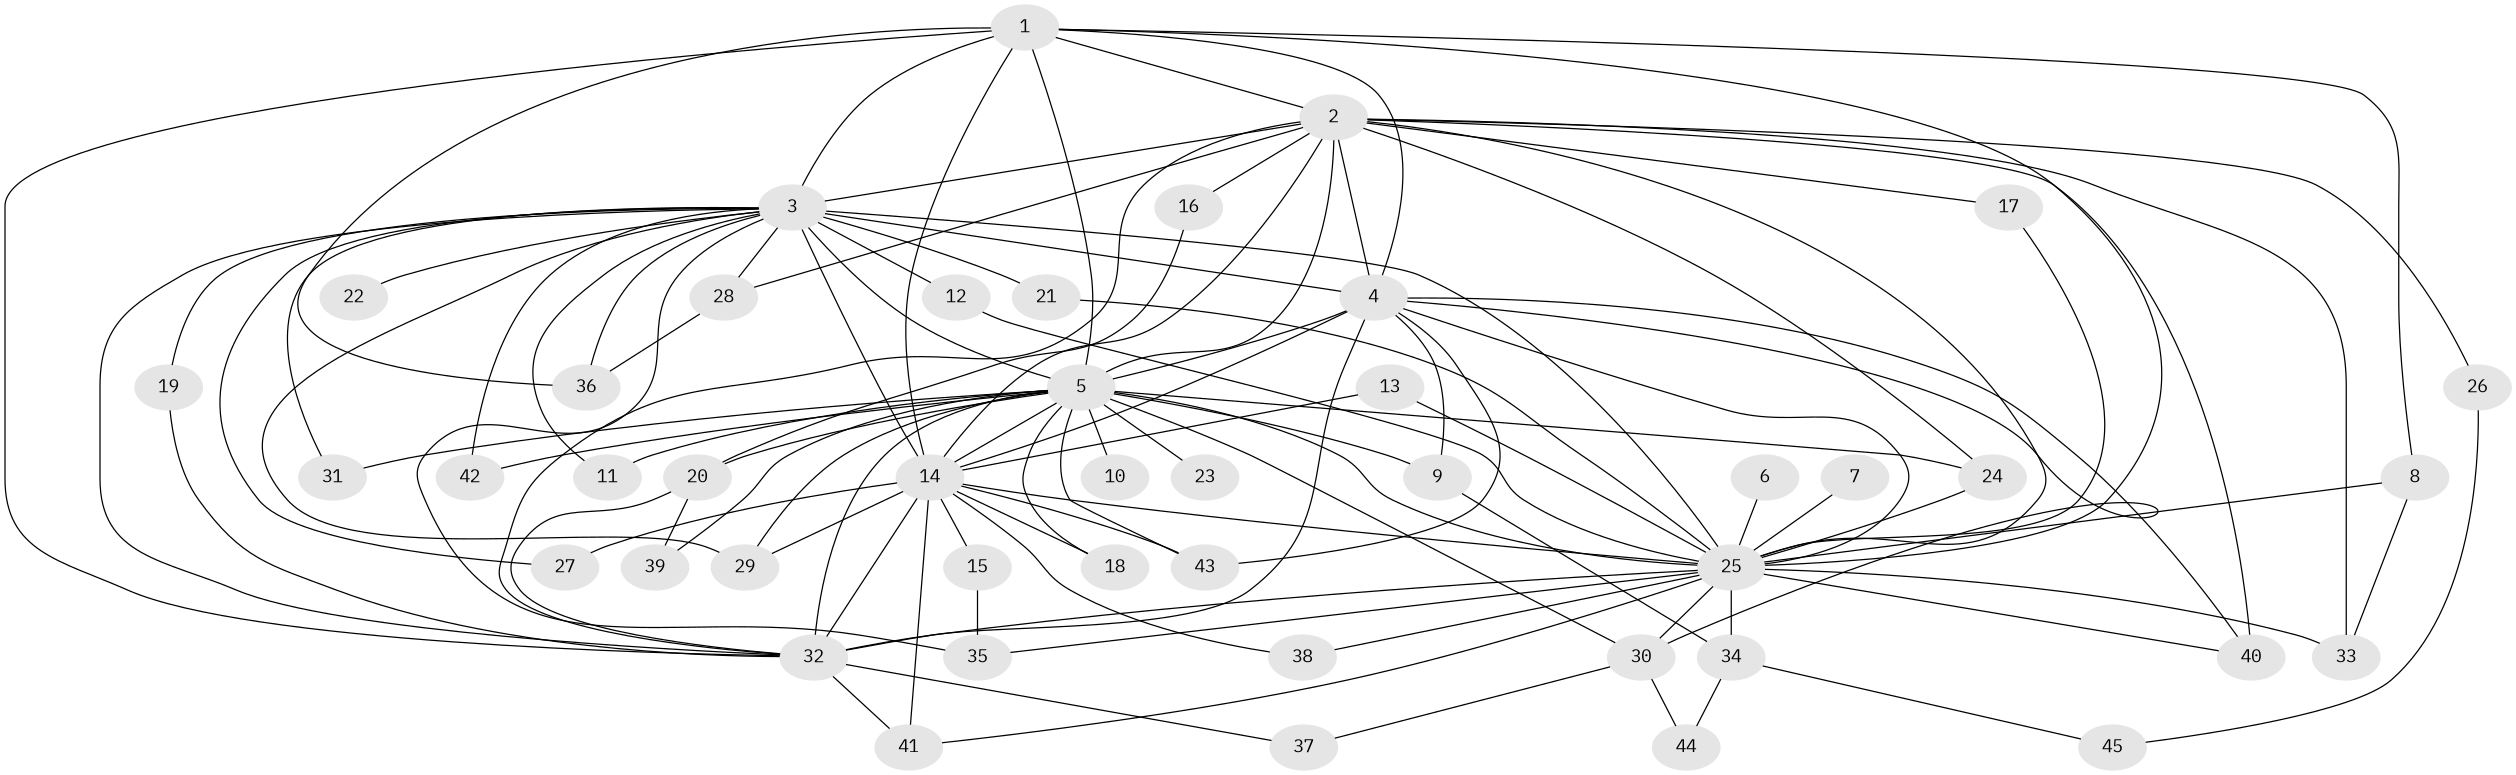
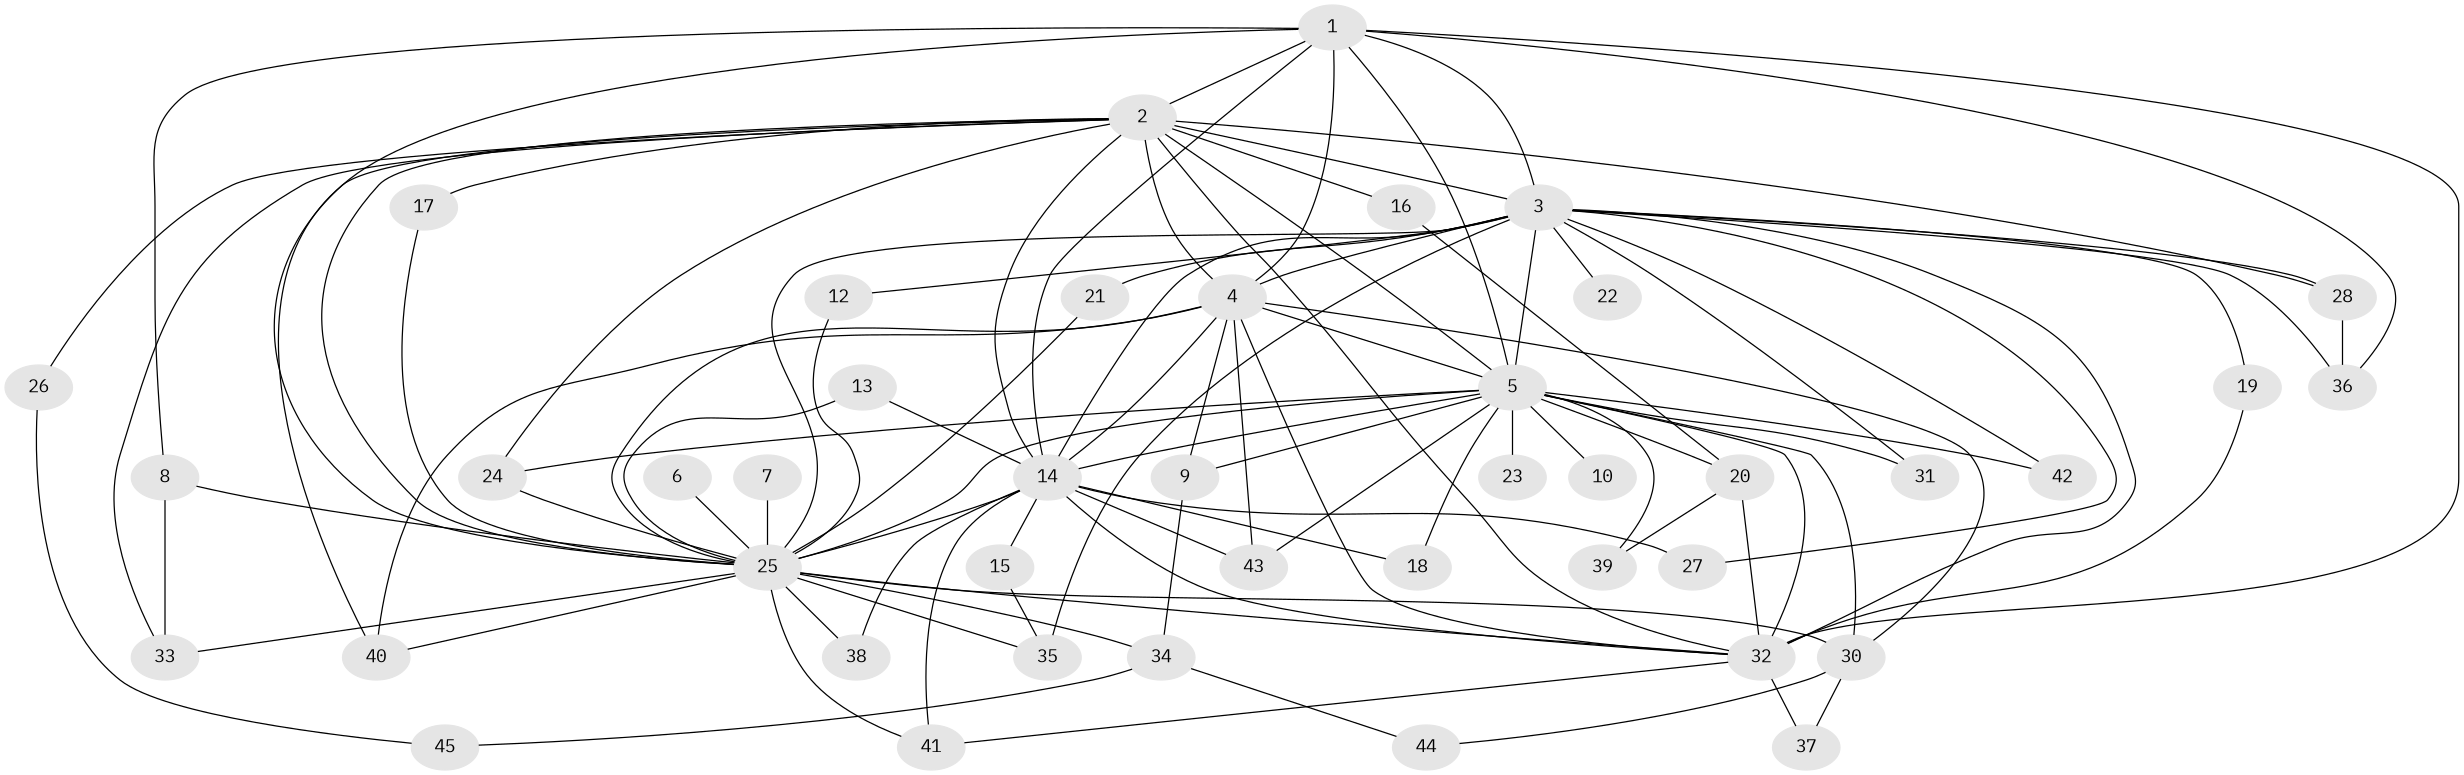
node "11": removed
node "29": removed
